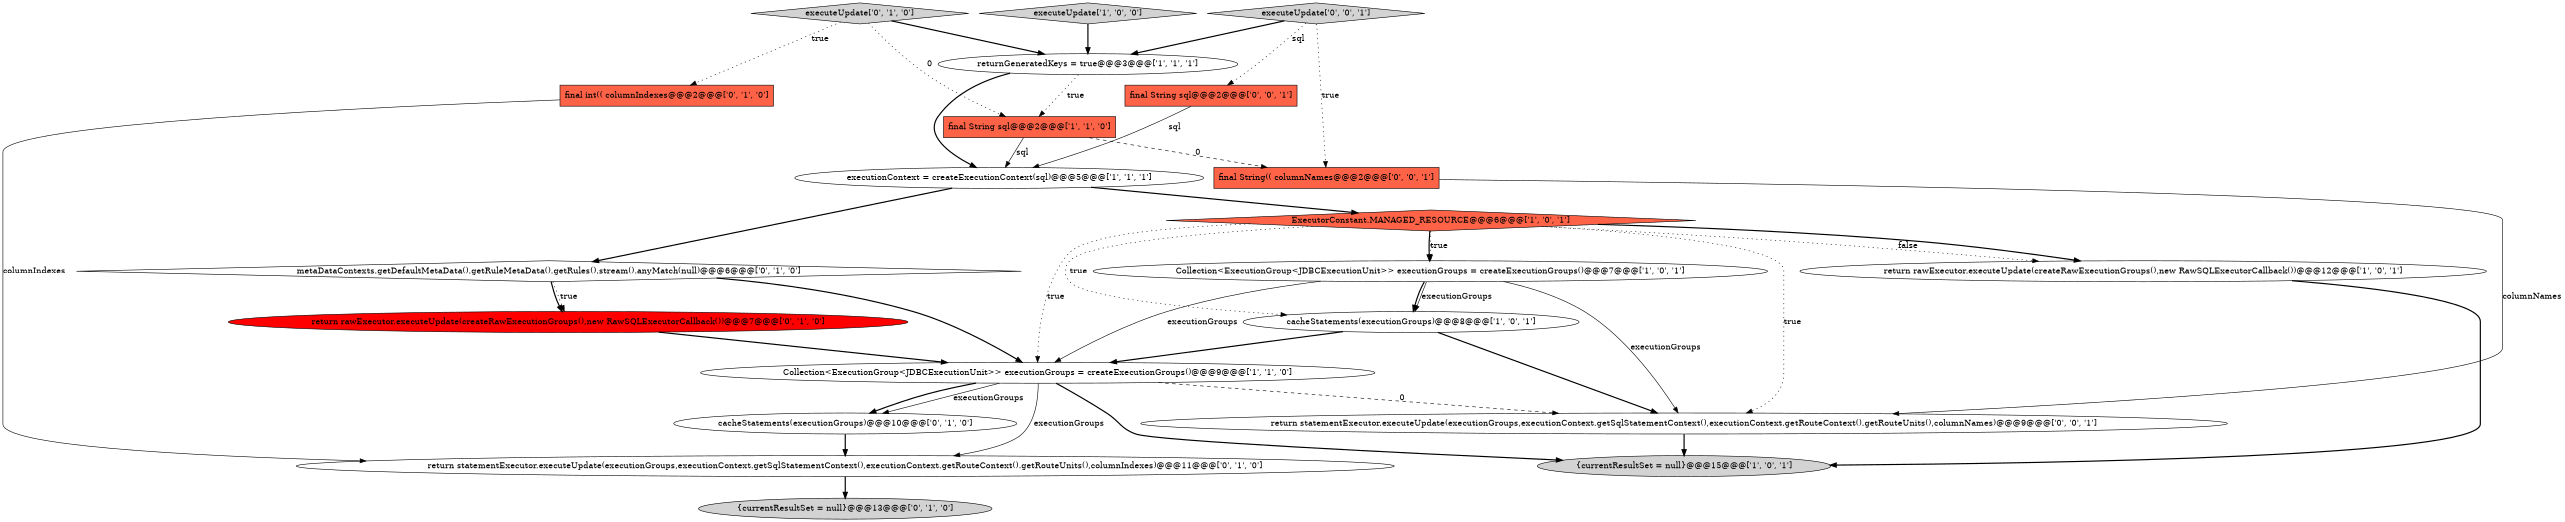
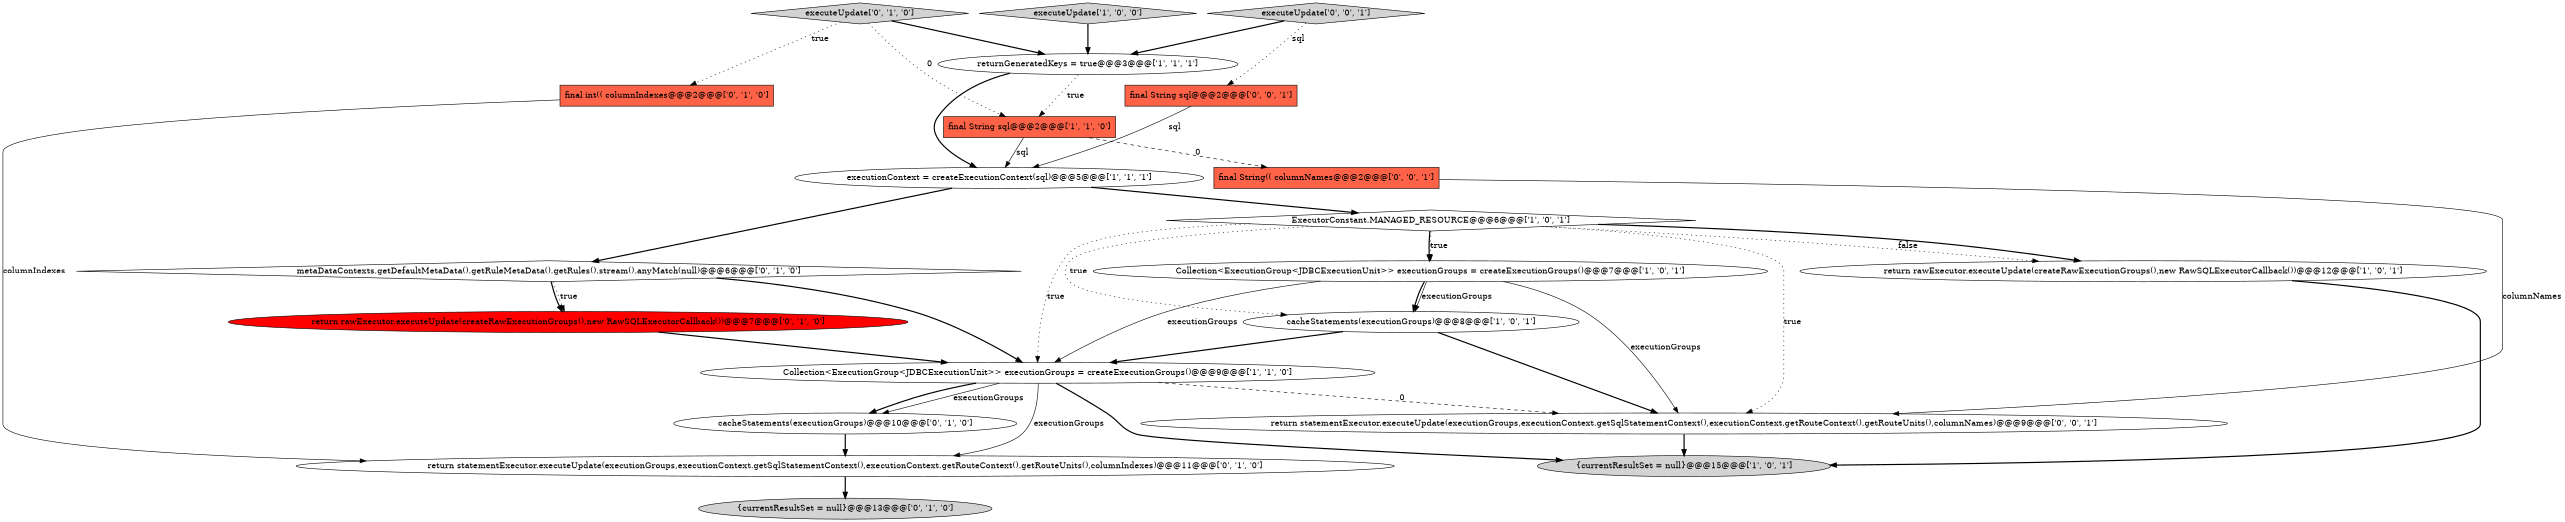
edge "executeUpdate['0', '0', '1']" -> "final String(( columnNames@@@2@@@['0', '0', '1']": removed, label "true"
node "ExecutorConstant.MANAGED_RESOURCE@@@6@@@['1', '0', '1']": fillcolor tomato -> white
